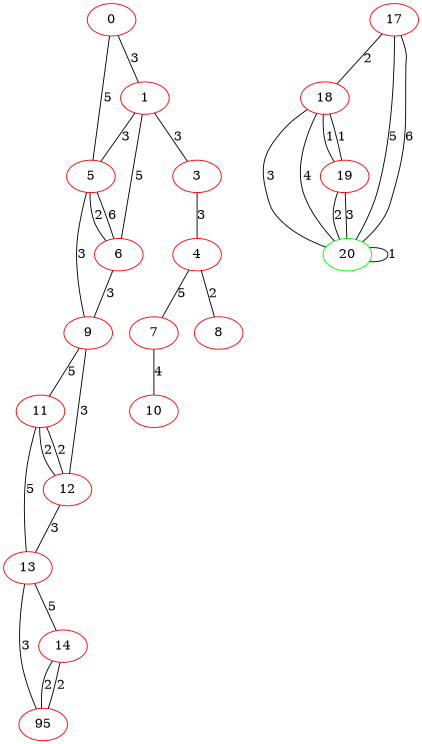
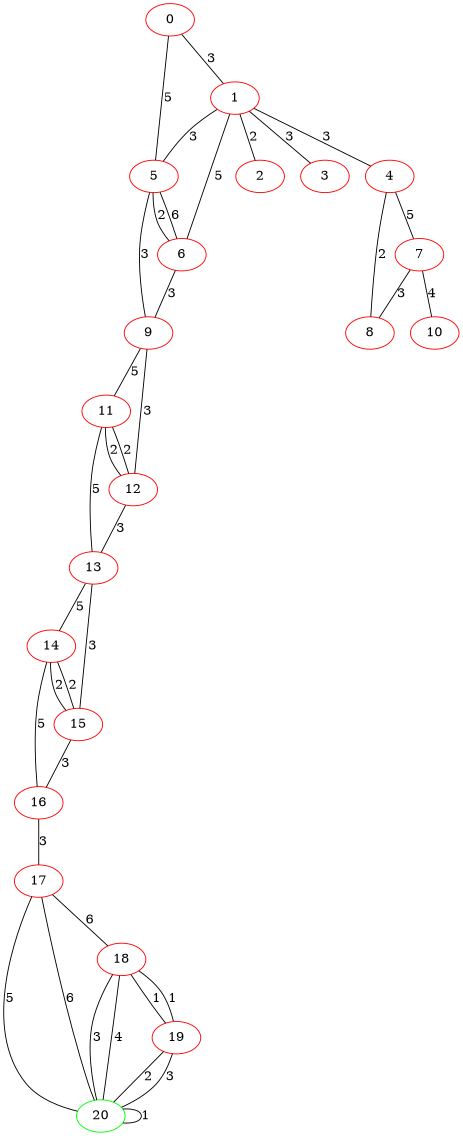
edge "17" -- "18": label "2" -> "6"
node "2": added
edge "3" -- "4": now "1" -- "4"
edge "7" -- "8": added, label "3"
node "95": label "95" -> "15"
node "16": added
